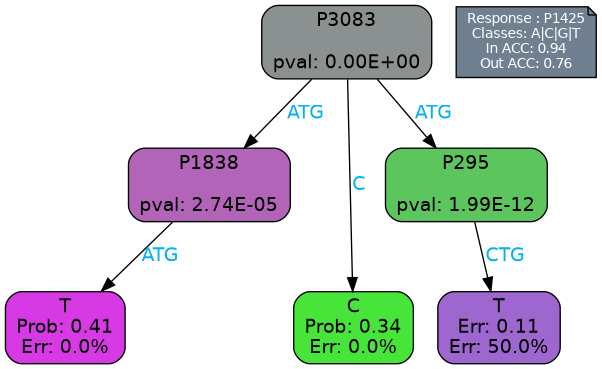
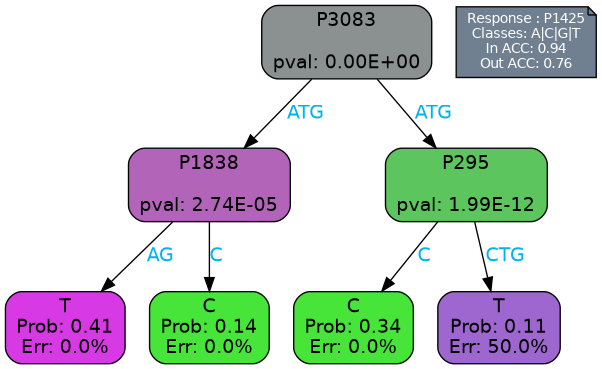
edge "P3083 pval: 0.00E+00" -> "C Prob: 0.34 Err: 0.0%": now "P295 pval: 1.99E-12" -> "C Prob: 0.34 Err: 0.0%"
edge "P1838 pval: 2.74E-05" -> "T Prob: 0.41 Err: 0.0%": label "ATG" -> "AG"
node "C Prob: 0.14 Err: 0.0%": added
node "T Err: 0.11 Err: 50.0%": label "T Err: 0.11 Err: 50.0%" -> "T Prob: 0.11 Err: 50.0%"
